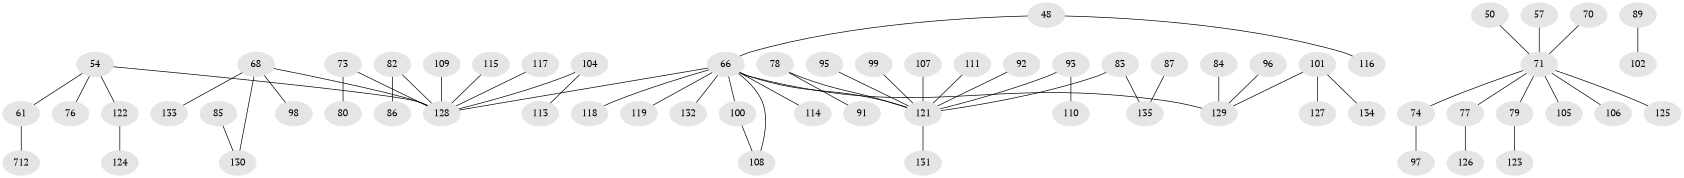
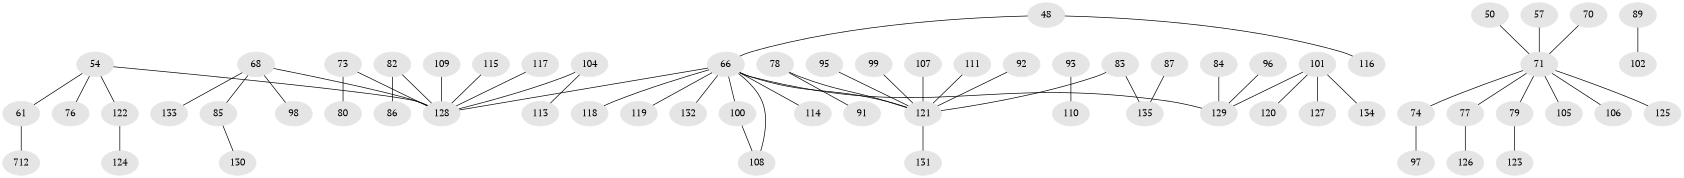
edge "93" -- "121": removed
edge "68" -- "130": now "68" -- "85"
node "120": added
